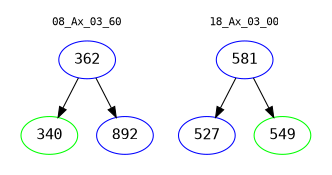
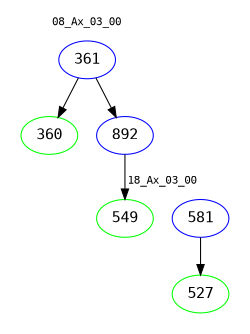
cluster "08_Ax_03_60": label "08_Ax_03_60" -> "08_Ax_03_00"
node "362": label "362" -> "361"
edge "581" -> "549": now "892" -> "549"
node "340": label "340" -> "360"
node "527": color blue -> green
